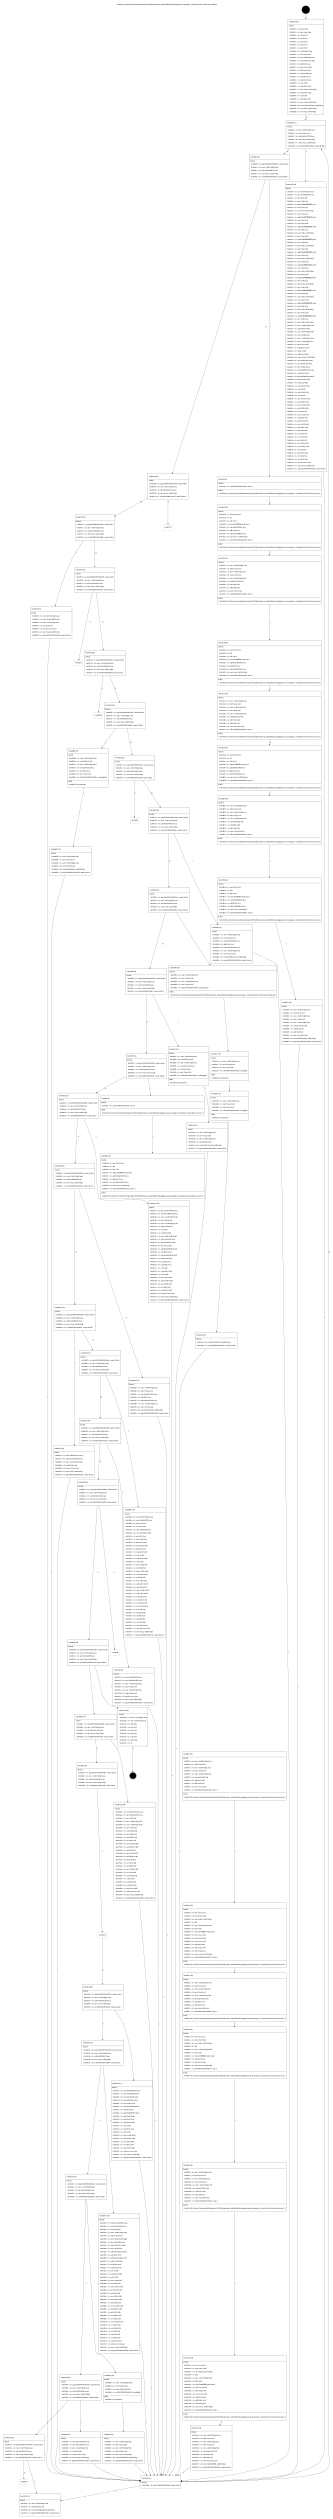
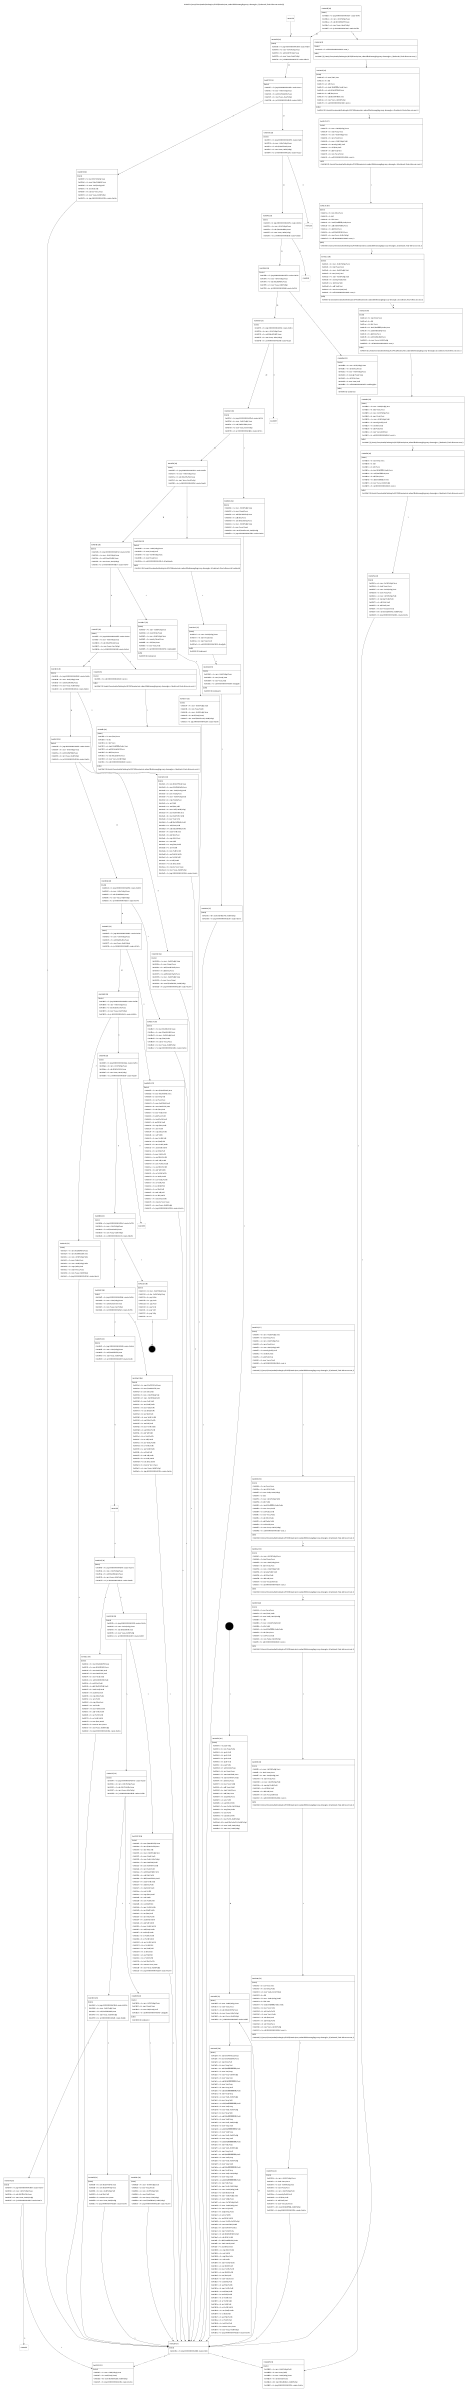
edge "0x4016bf [32]" -> "0x4016df [28]": removed, label "23"
edge "0x4016fb [28]" -> "0x402235": reversed
edge "0x401dd5 [32]" -> "0x4022b4 [5]": reversed
